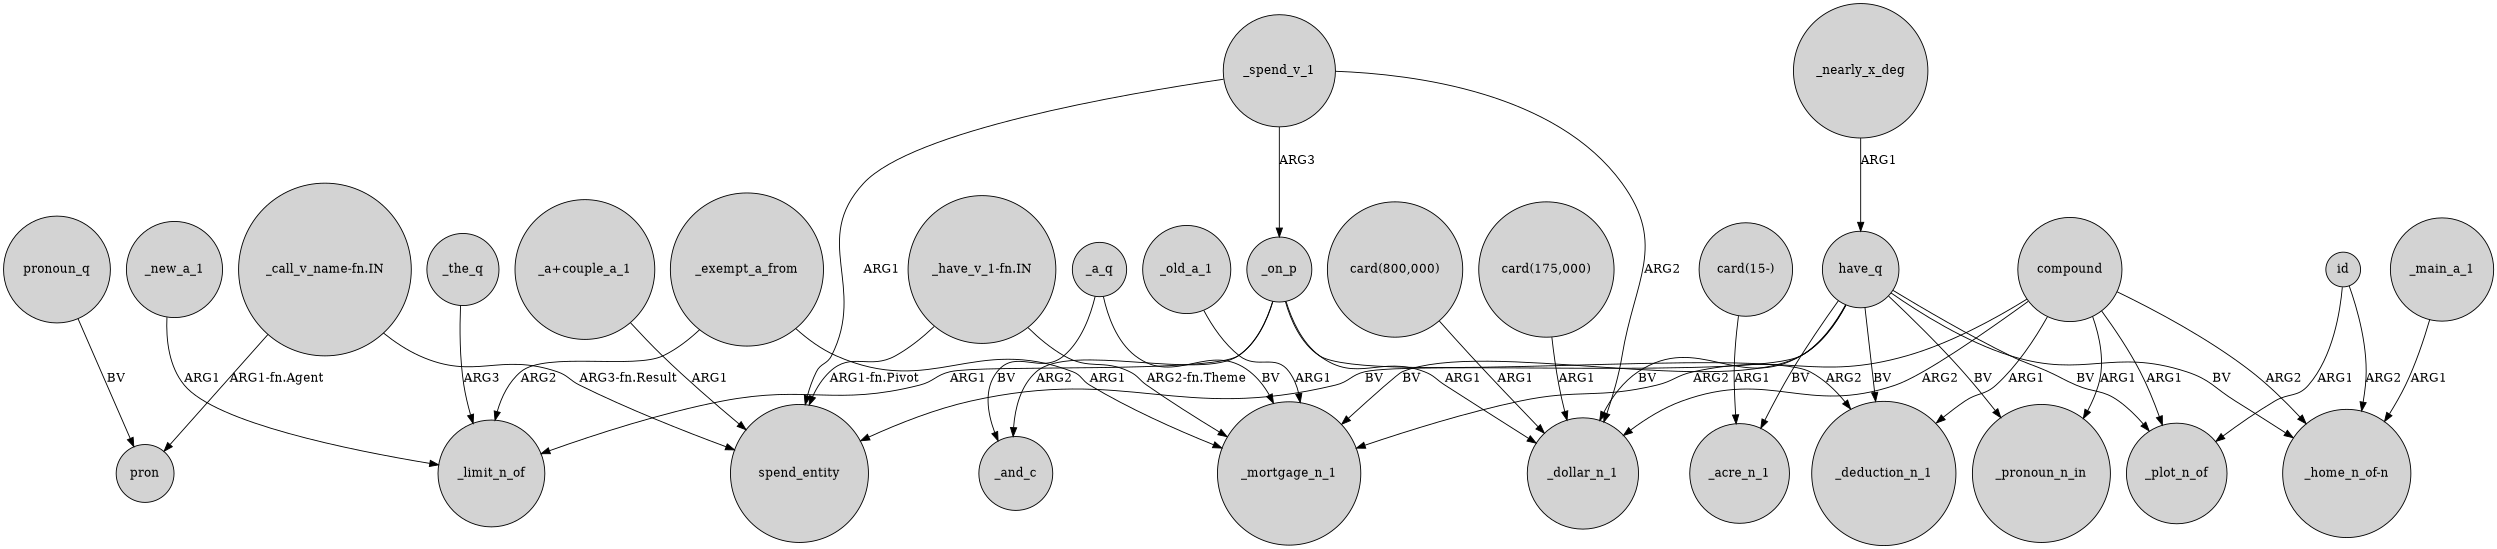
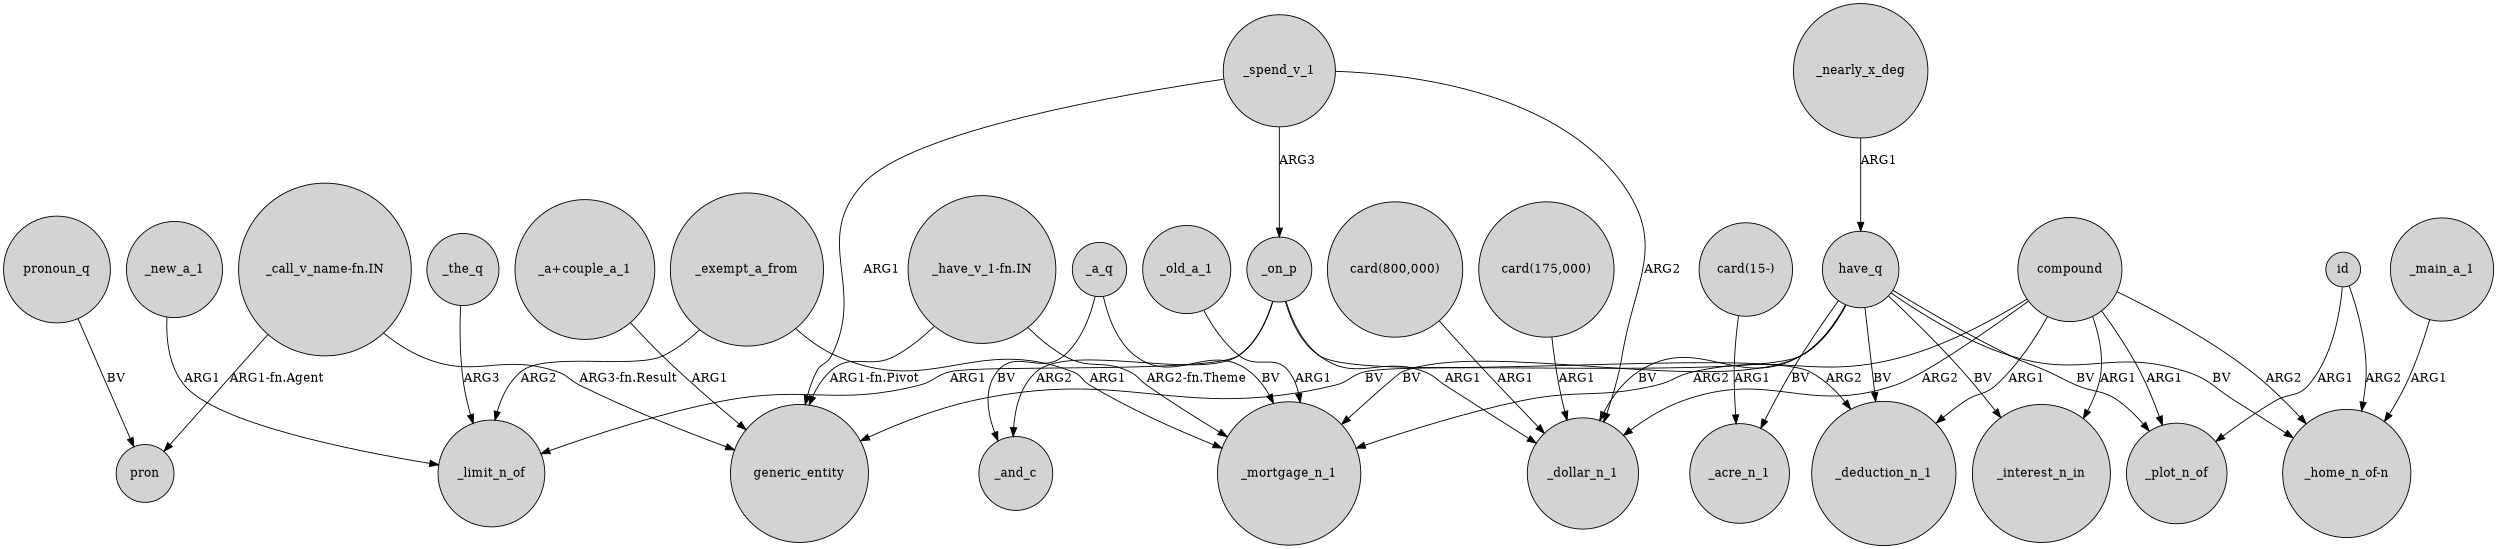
node "spend_entity": label "spend_entity" -> "generic_entity"
node "_pronoun_n_in": label "_pronoun_n_in" -> "_interest_n_in"
